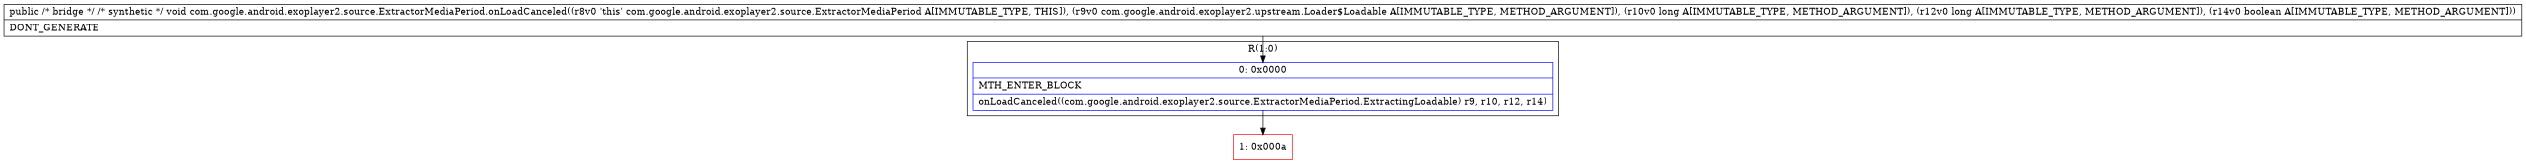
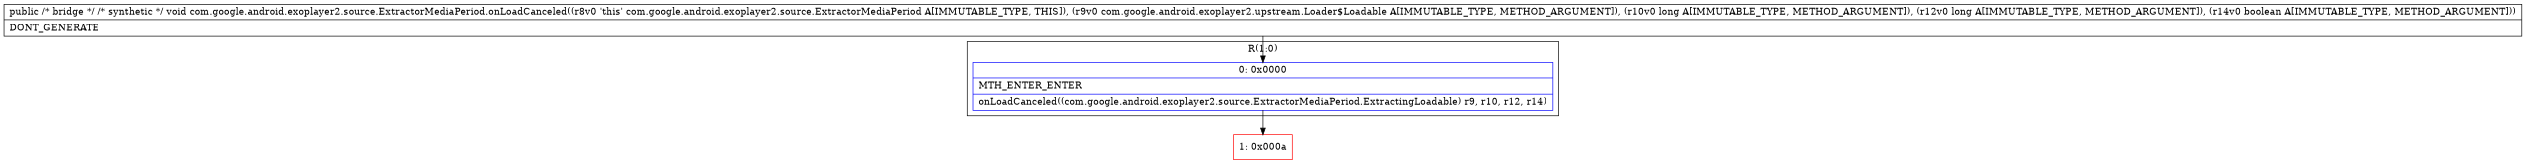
node "0: 0x0000": text "MTH_ENTER_BLOCK" -> "MTH_ENTER_ENTER"
